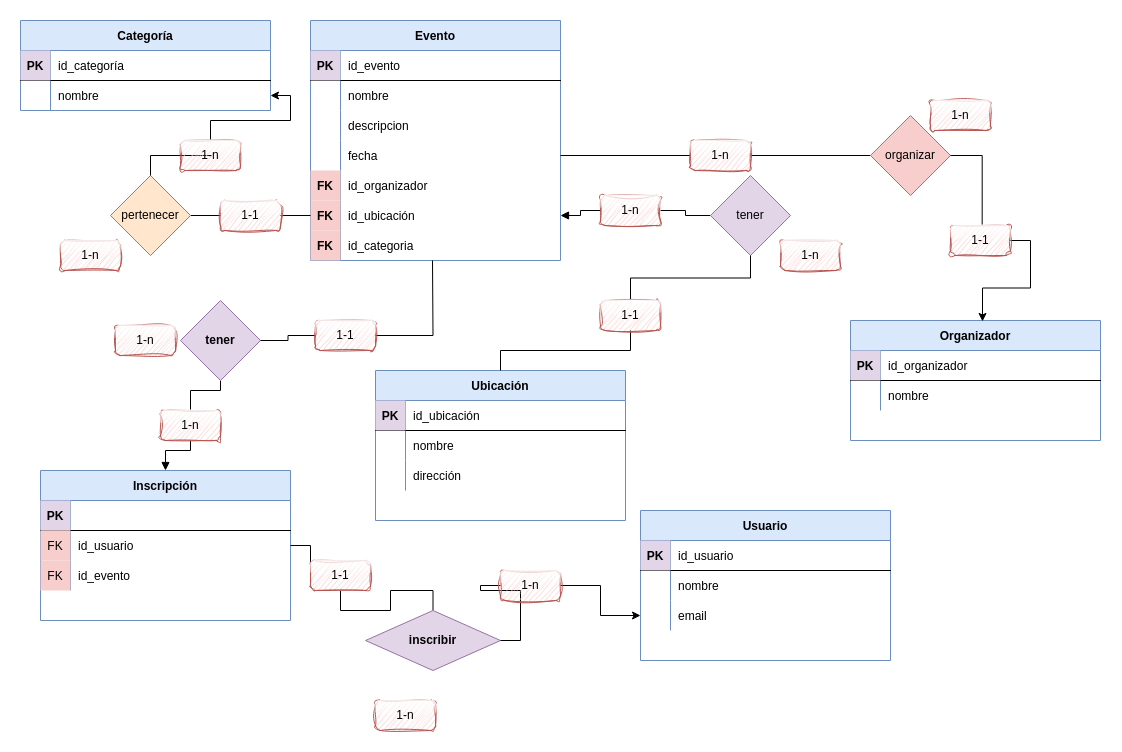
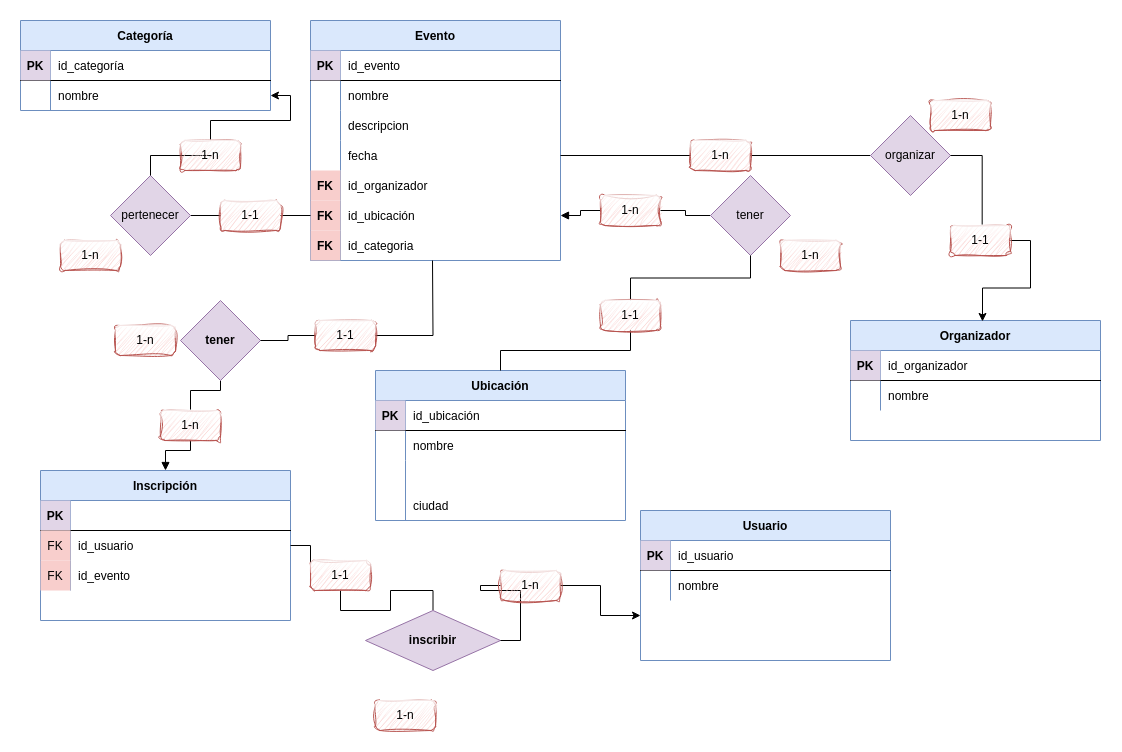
node "organizar": fillcolor #f8cecc -> #e1d5e7
node "pertenecer": fillcolor #ffe6cc -> #e1d5e7
node "dirección": removed
node "ciudad": added
node "email": removed
